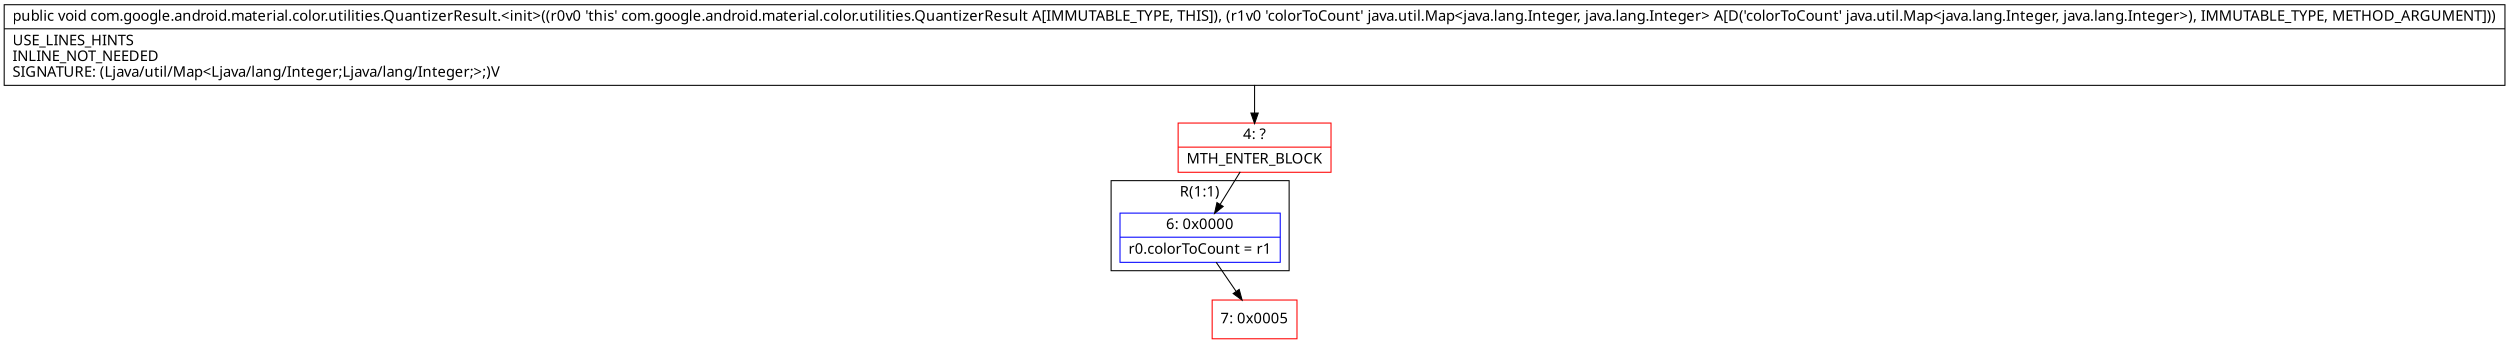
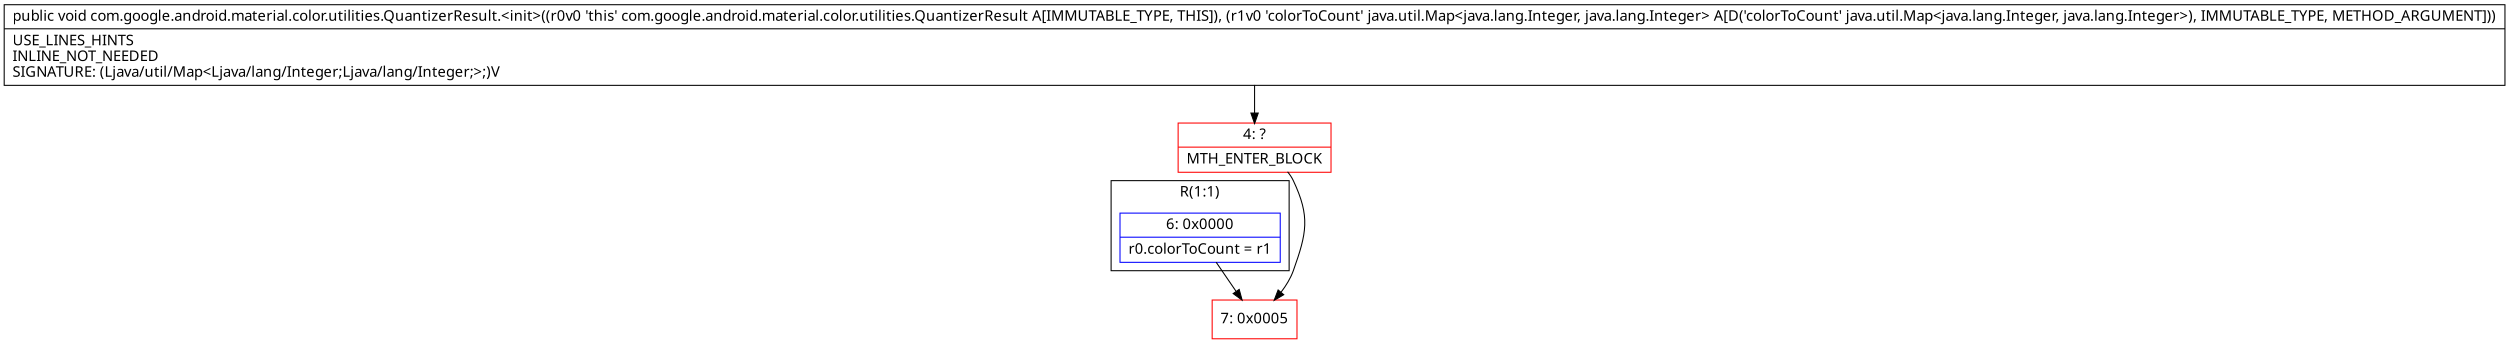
edge "4: ?" -> "6: 0x0000": now "4: ?" -> "7: 0x0005"
